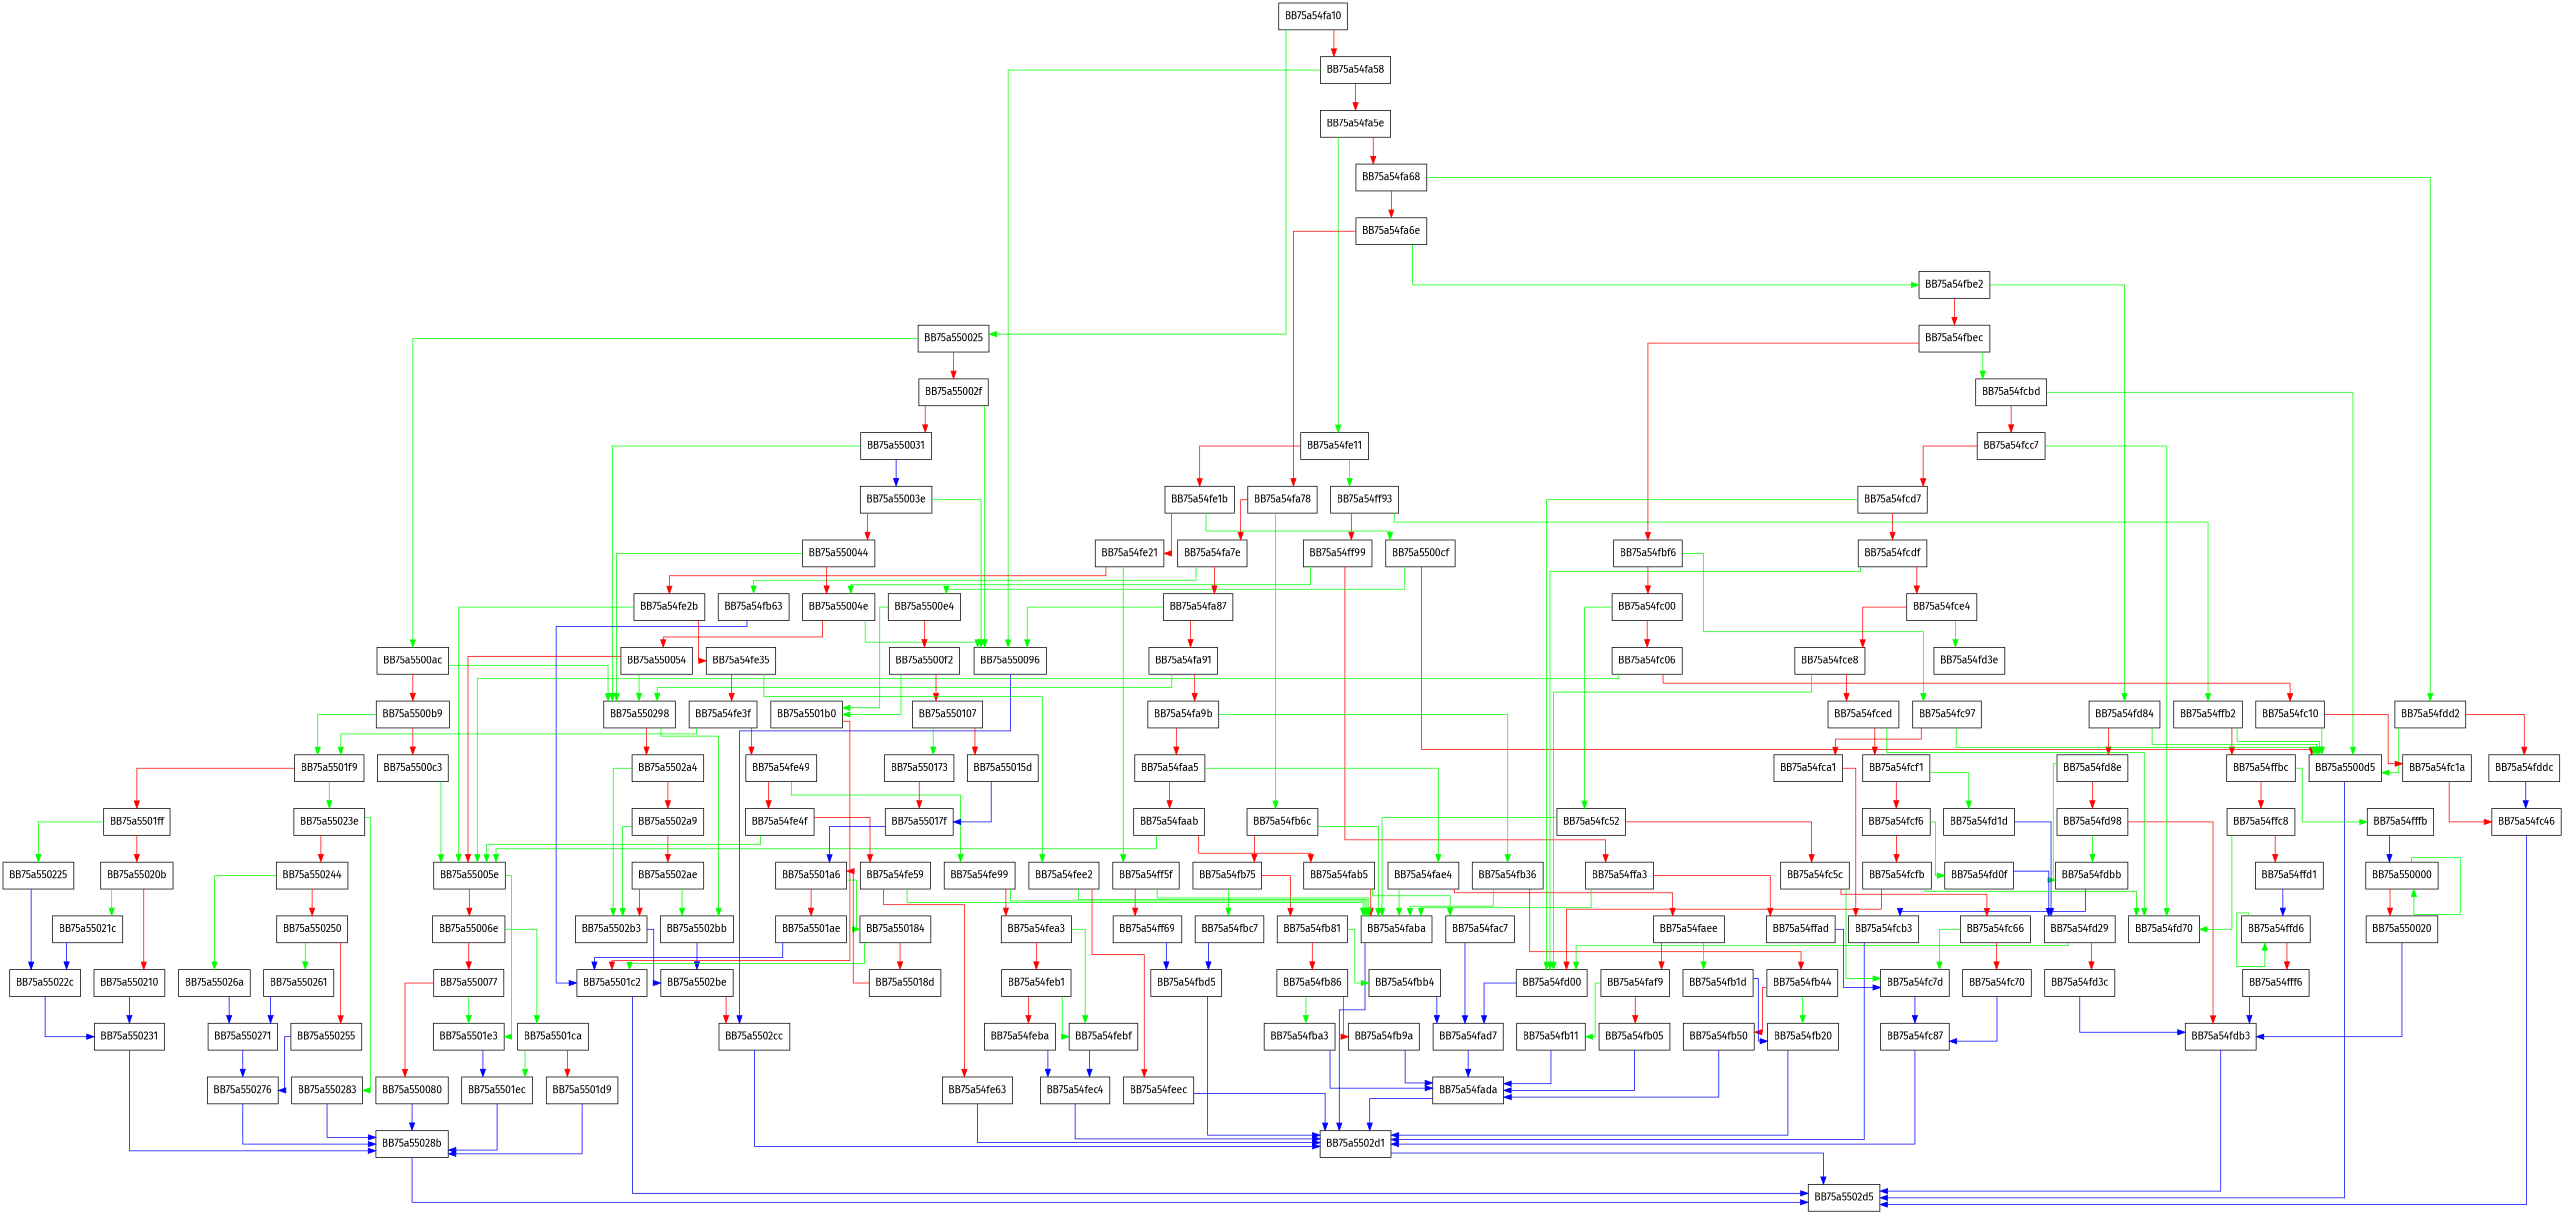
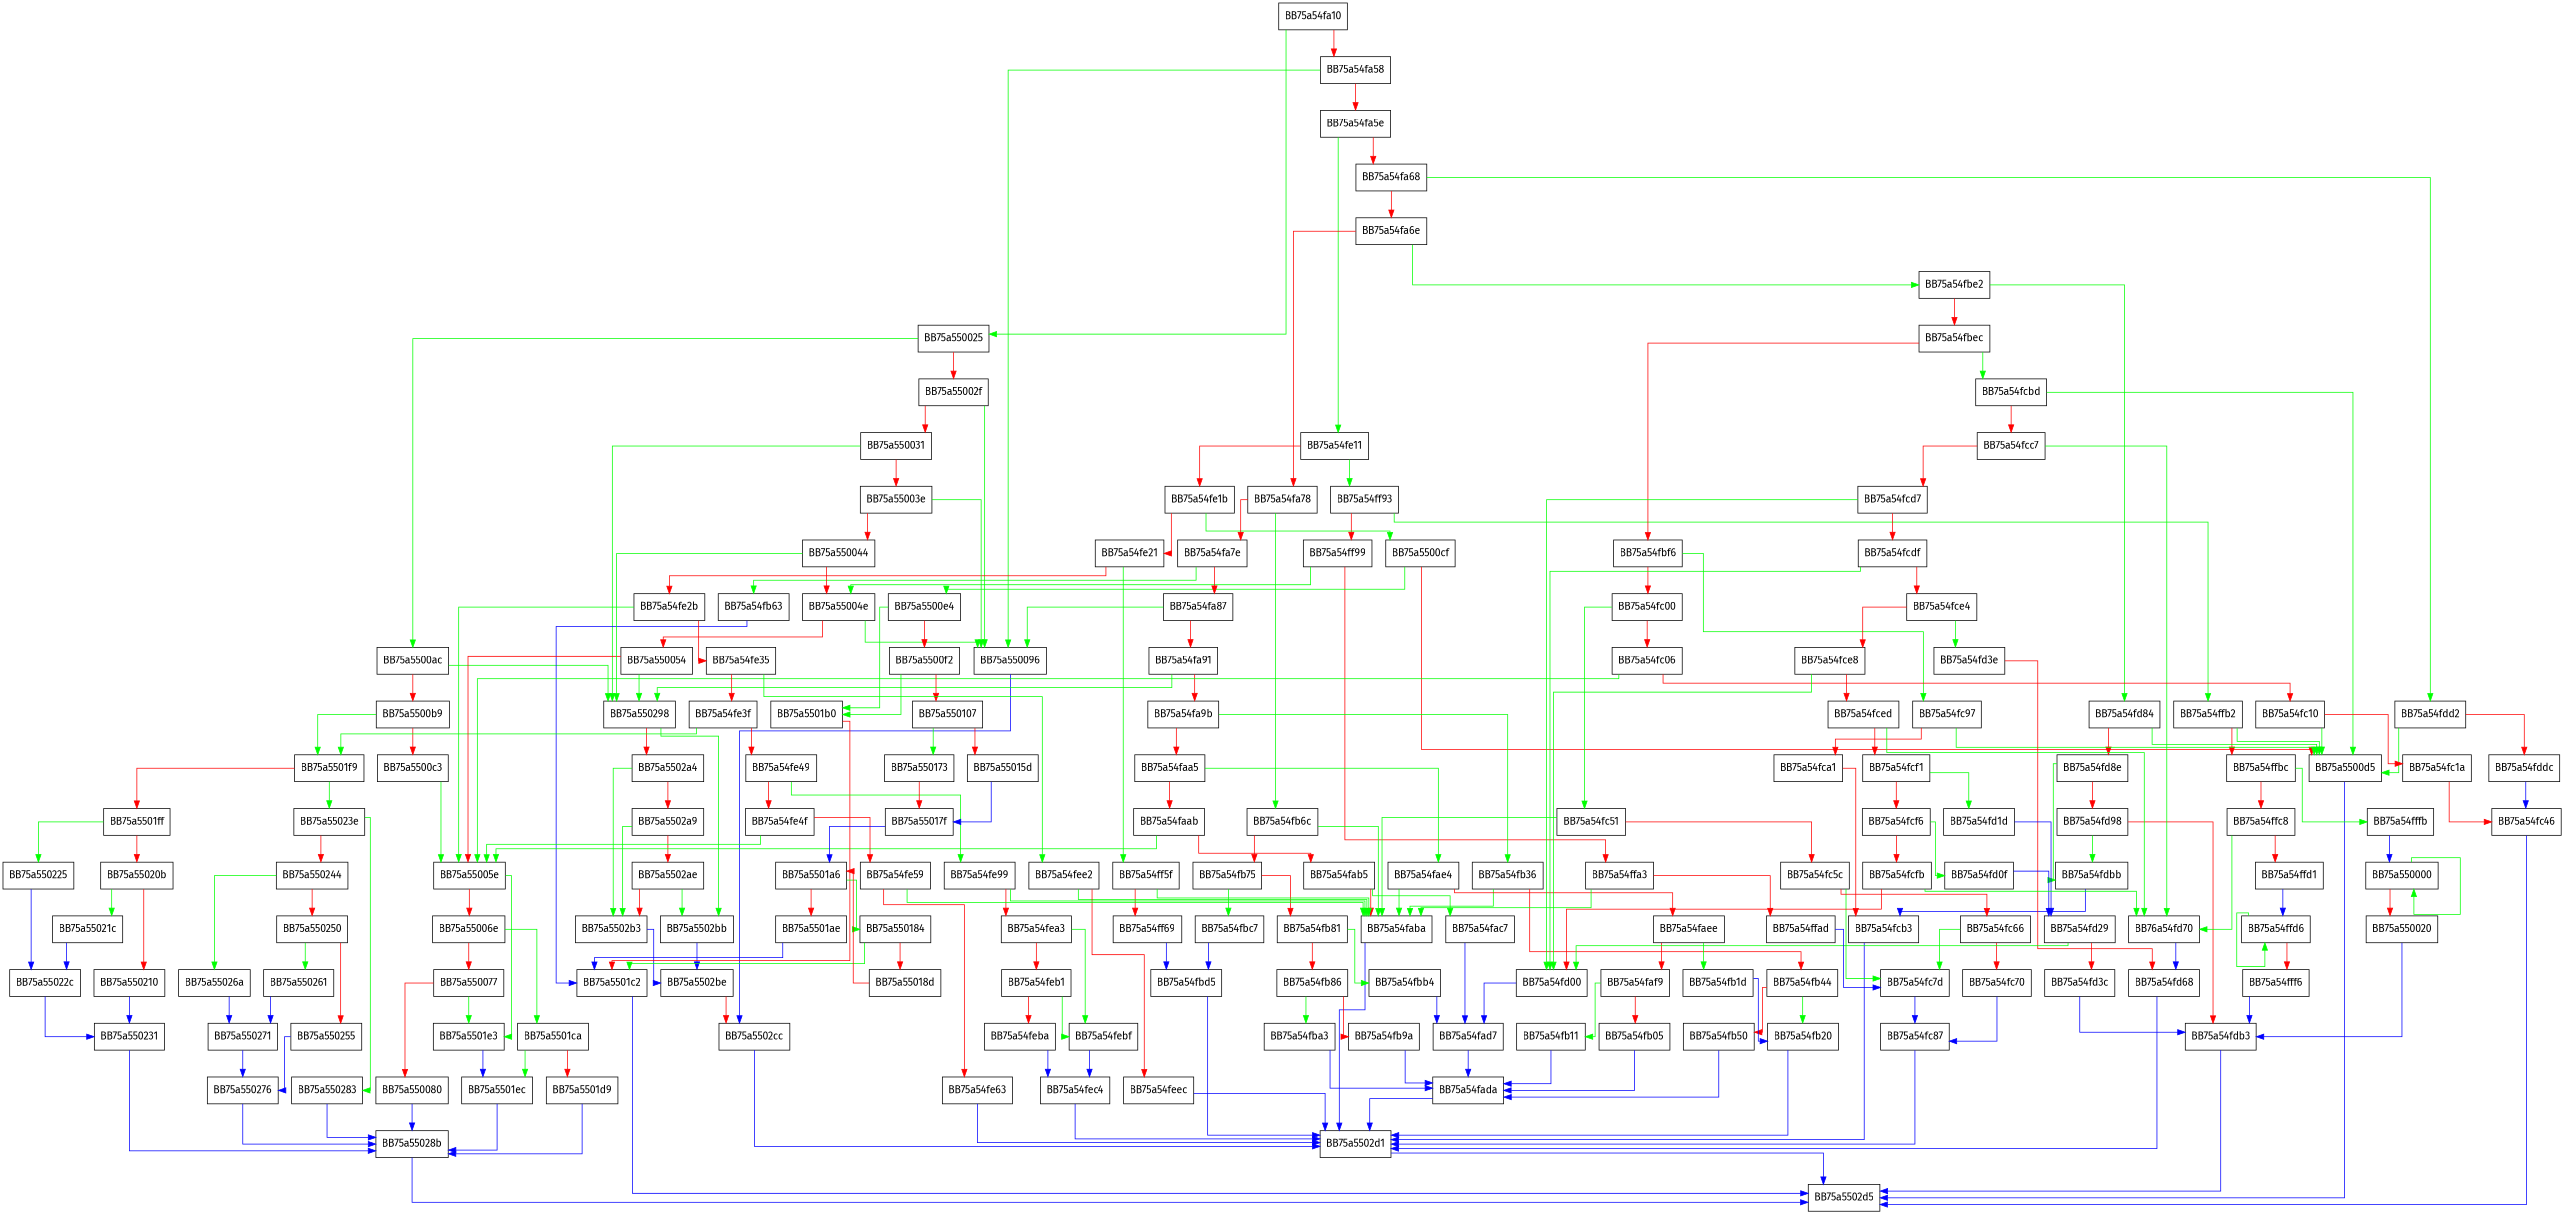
edge "BB75a550031" -> "BB75a55003e": color blue -> red
node "BB75a54fc52": label "BB75a54fc52" -> "BB75a54fc51"
node "BB75a54fd70": label "BB75a54fd70" -> "BB76a54fd70"
node "BB75a54fd68": added
